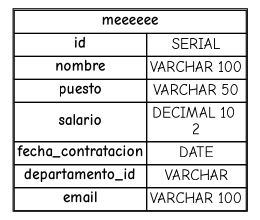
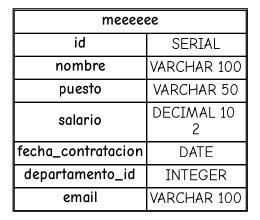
node "meeeeee": text "VARCHAR" -> "INTEGER"
